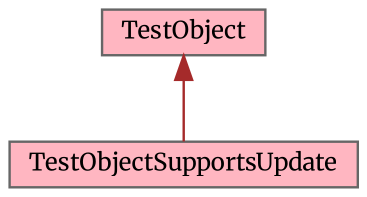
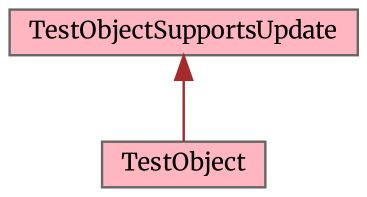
edge "TestObjectSupportsUpdate" -> "TestObject": reversed
